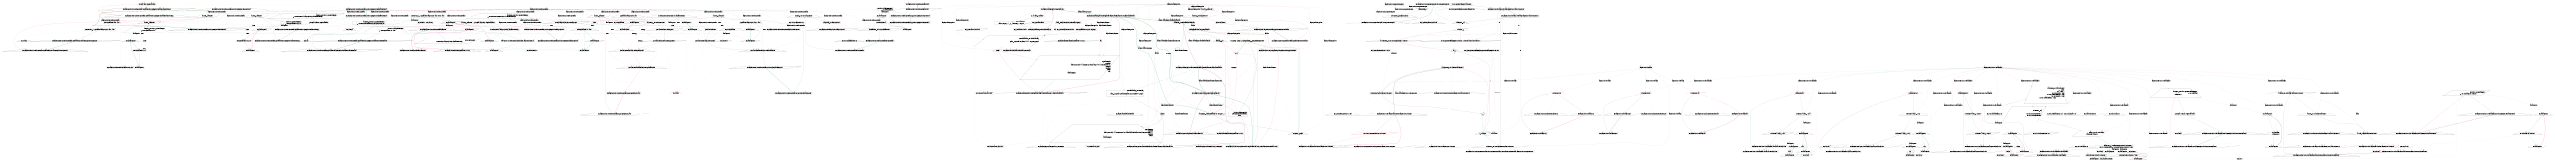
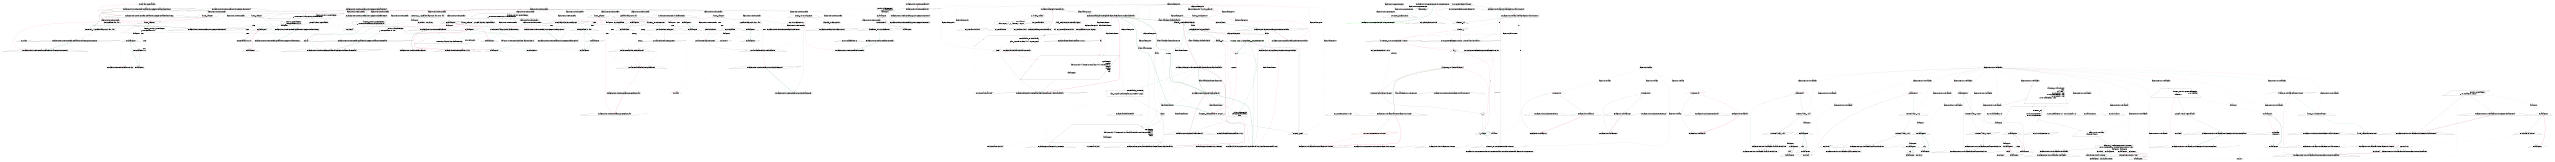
node "Entry System.Random.Next(int)": added
edge "HangFire.Core.Tests.Server.WorkerManagerFacts" -> "_workerRunners.Dispose()": now "HangFire.Core.Tests.Server.WorkerManagerFacts" -> "_workerRunners[1].Verify(x => x.Start())"
edge "HangFire.Server.WorkerManager" -> "workerRunners.Add(CreateWorkerRunner(workerContext))": removed, label "HangFire.Server.WorkerManager"
edge "var manager = new WorkerManager(_sharedContext, WorkerCount)" -> "var worker = manager.CreateWorkerRunner(context)": removed, label "manager"
node "Entry Mock<WorkerManager>.cstr": removed
